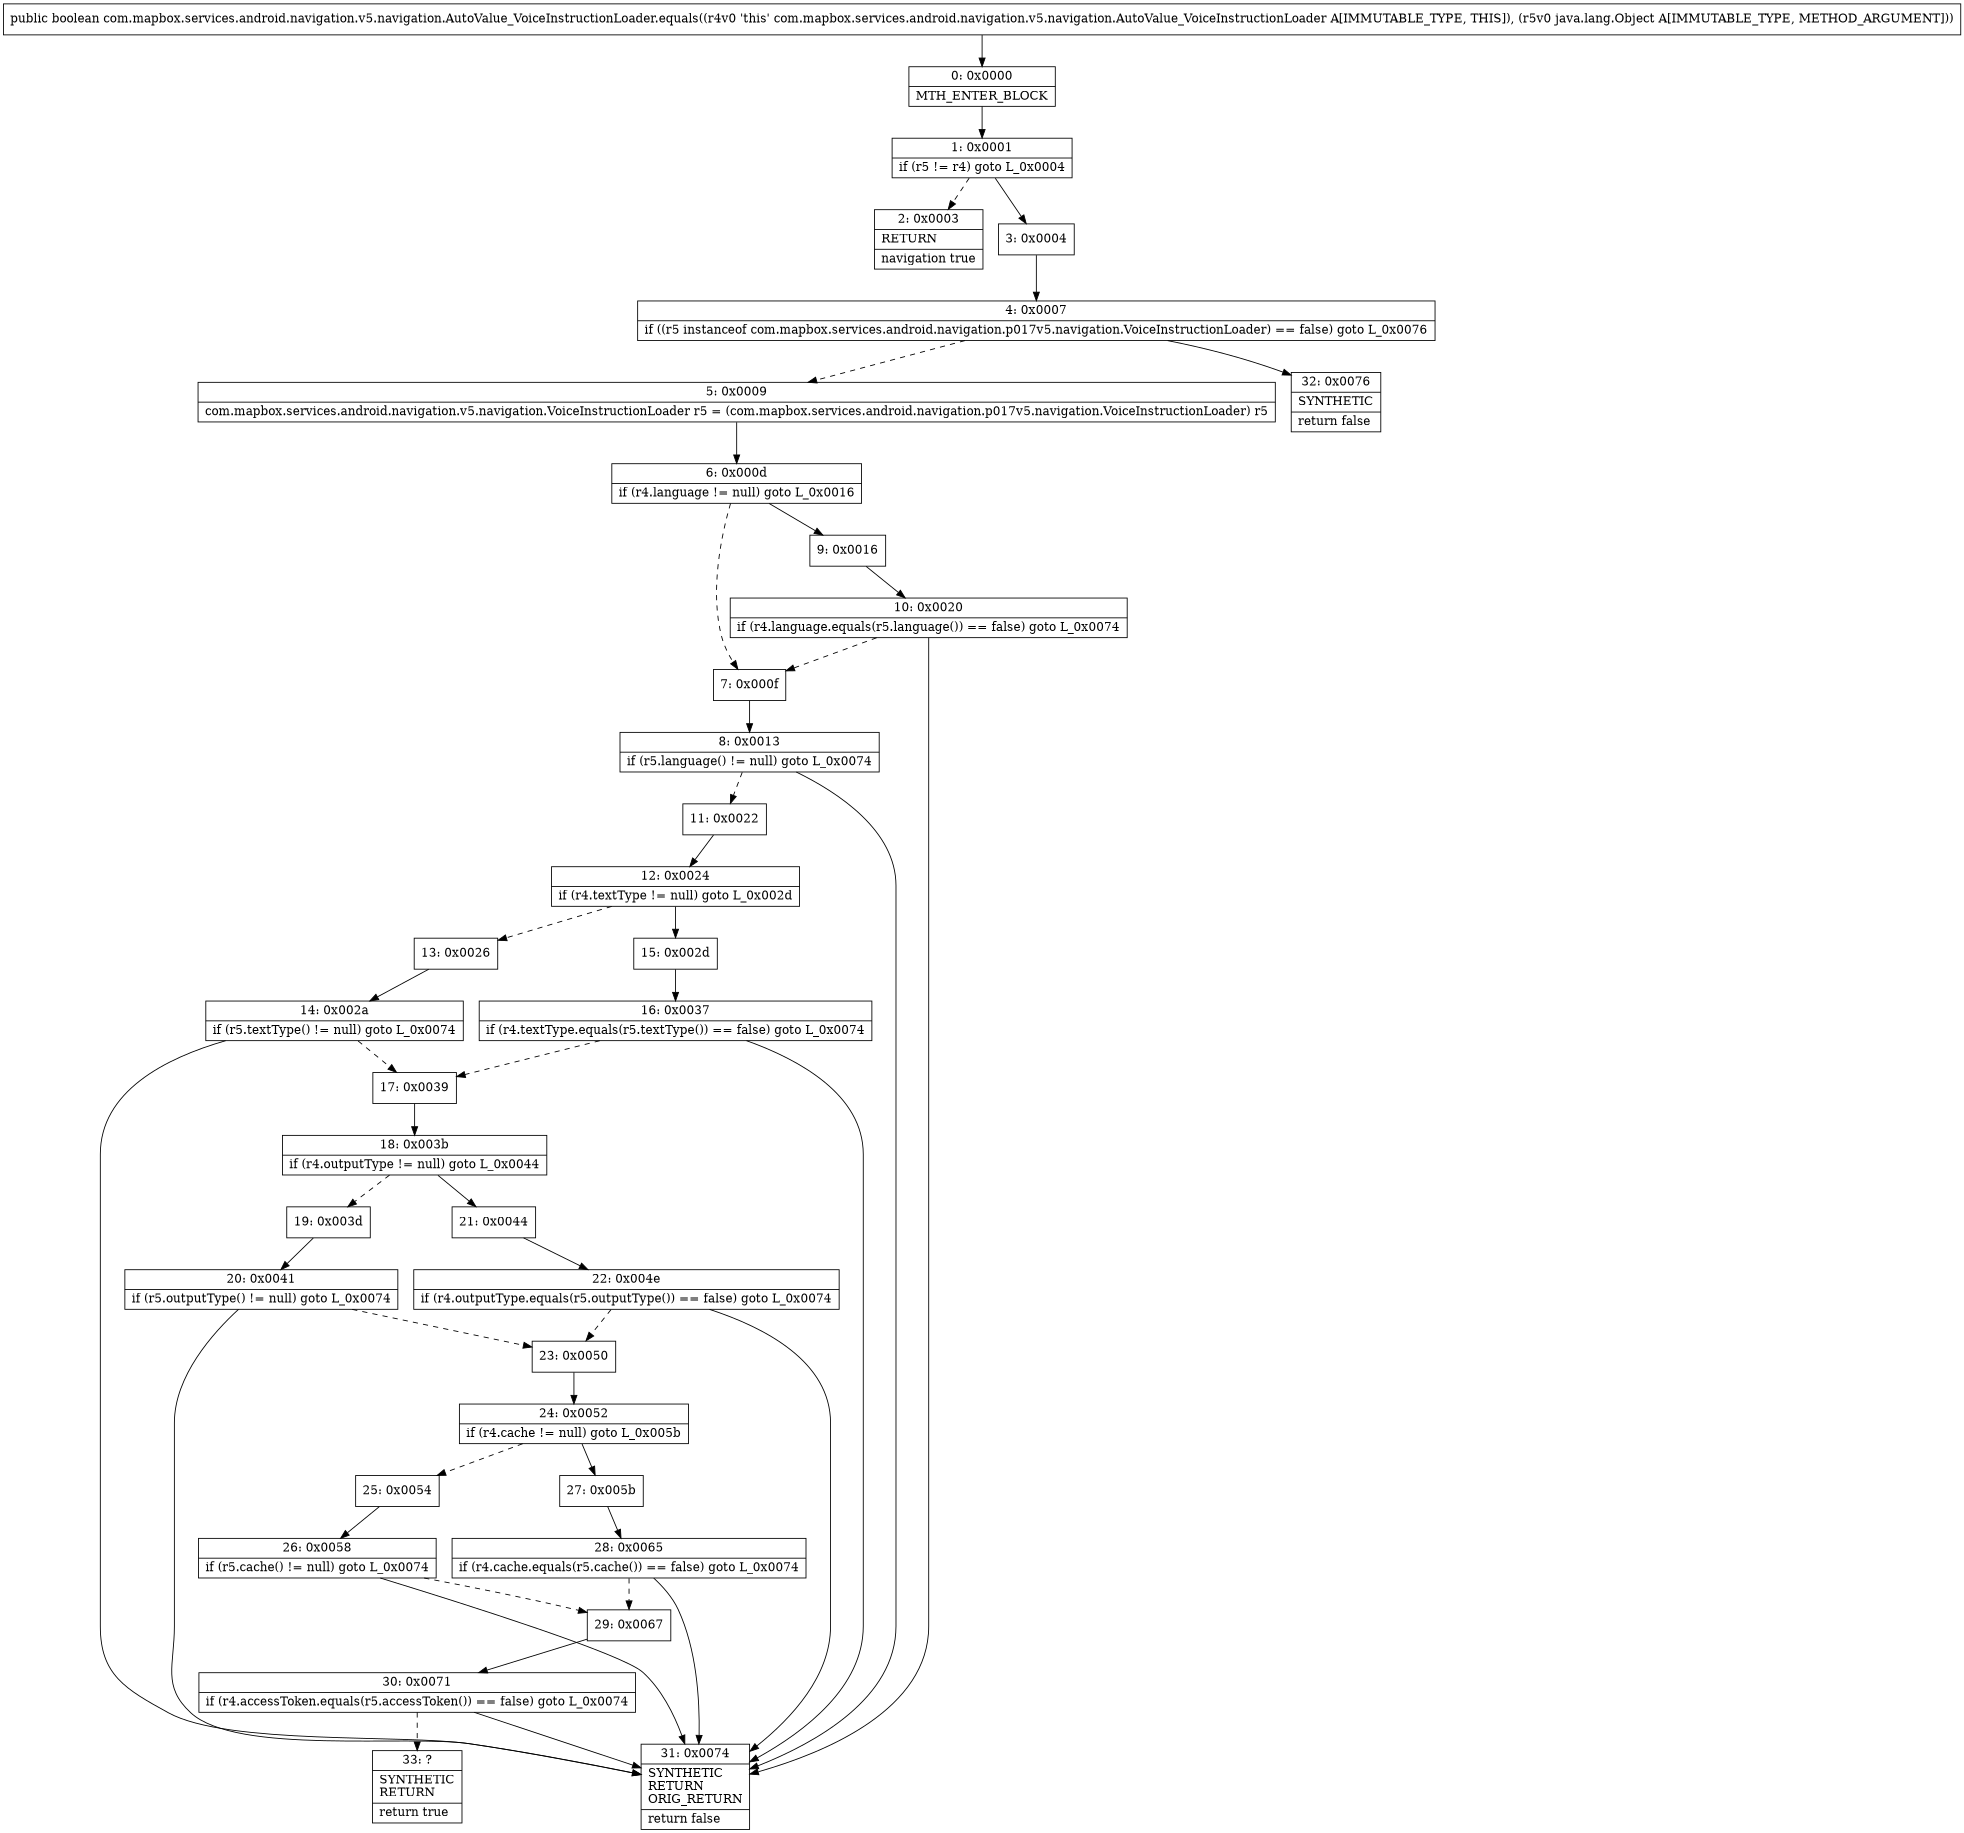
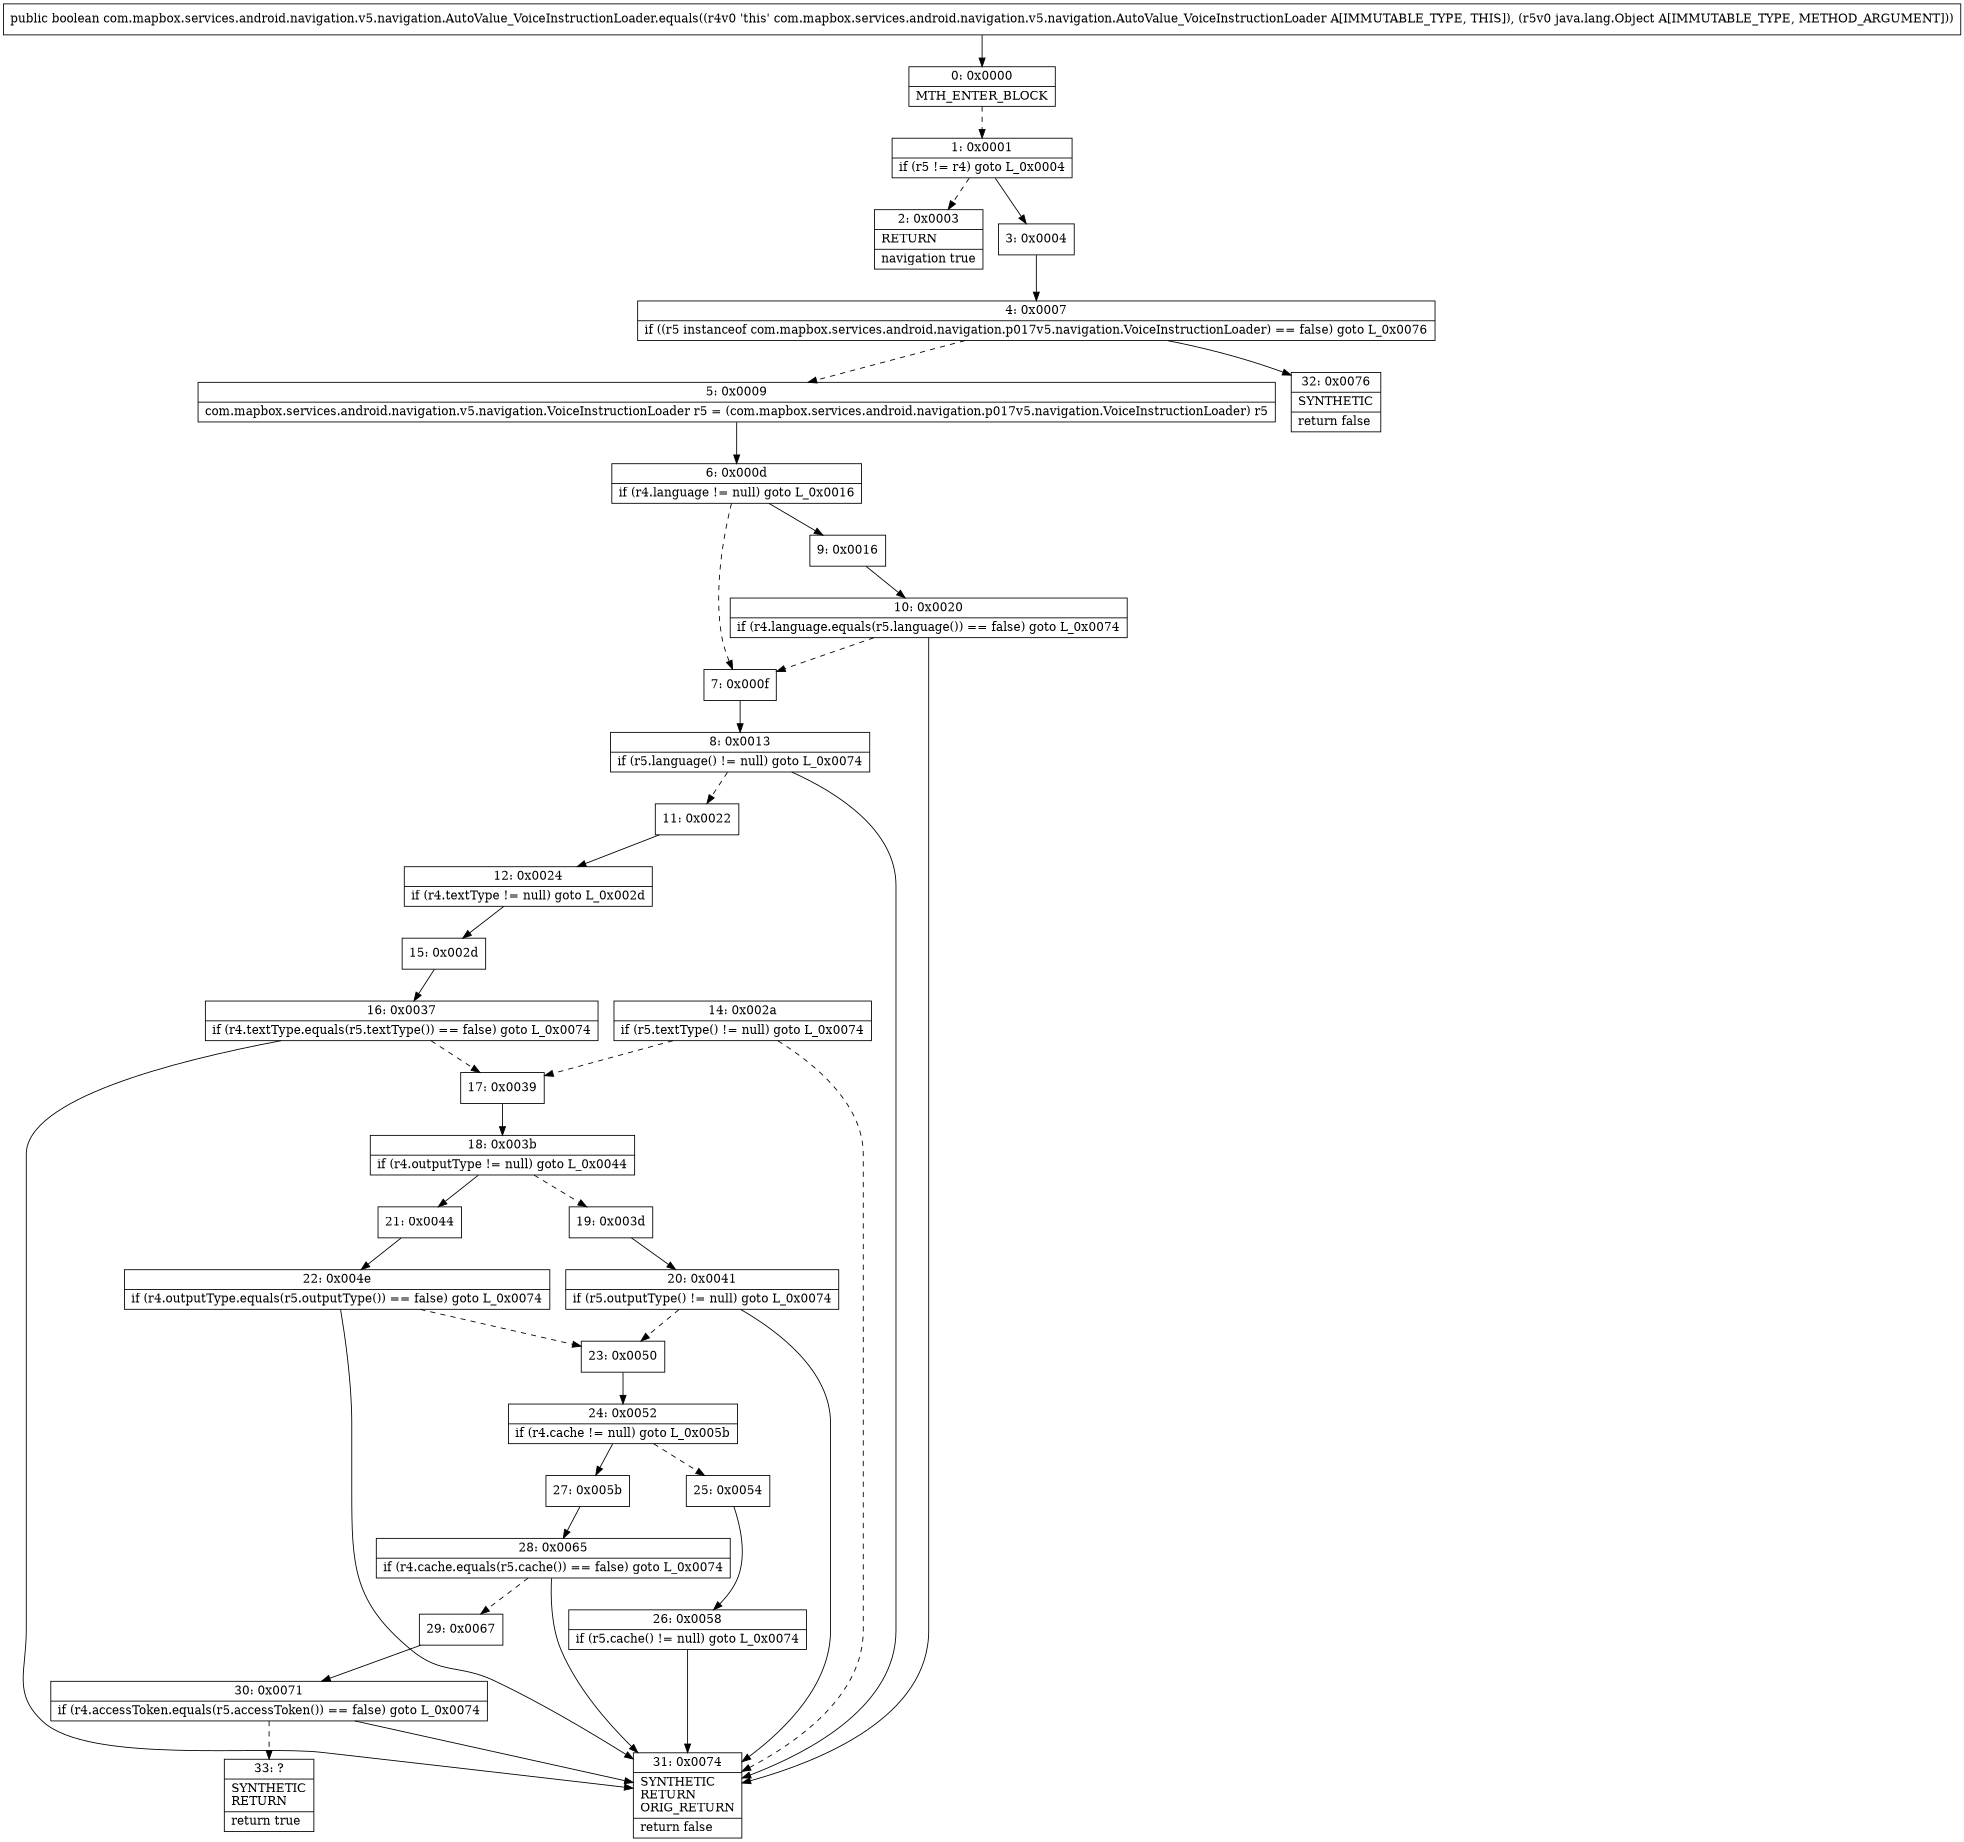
edge "0: 0x0000" -> "1: 0x0001": style solid -> dashed
node "13: 0x0026": removed
edge "14: 0x002a" -> "31: 0x0074": style solid -> dashed
edge "26: 0x0058" -> "29: 0x0067": removed
